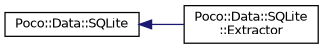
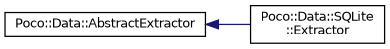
node "Poco::Data::SQLite": label "Poco::Data::SQLite" -> "Poco::Data::AbstractExtractor"
